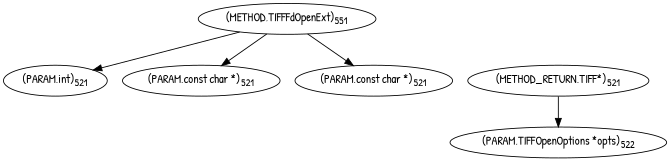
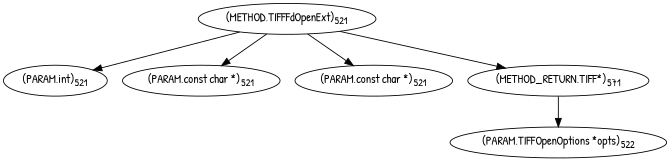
node "(METHOD,TIFFFdOpenExt)": text "551" -> "521"
edge "(METHOD,TIFFFdOpenExt)" -> "(METHOD_RETURN,TIFF*)": added
node "(METHOD_RETURN,TIFF*)": text "521" -> "571"
